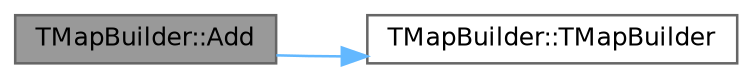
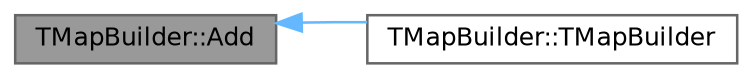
edge "TMapBuilder::Add" -> "TMapBuilder::TMapBuilder": reversed
